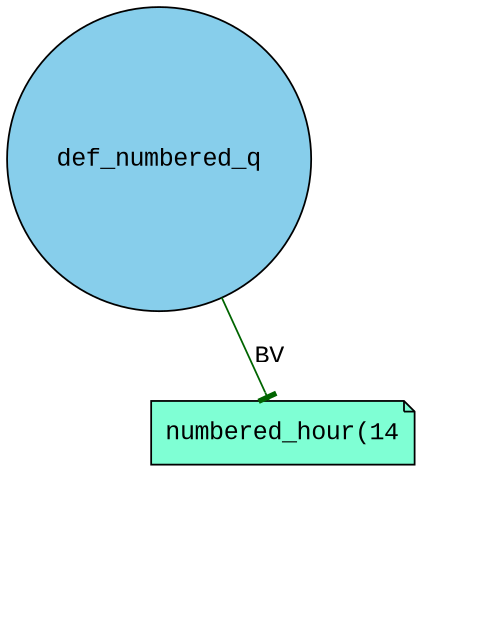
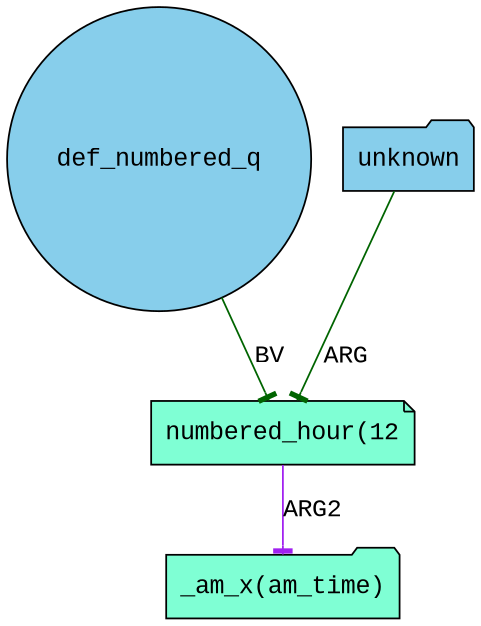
node "unknown": added
node "numbered_hour(14": label "numbered_hour(14" -> "numbered_hour(12"
node "_am_x(am_time)": added
